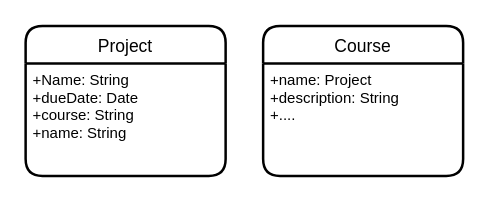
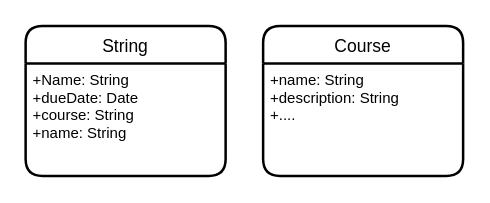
node "Project": label "Project" -> "String"
node "+name: Project +description: String +....": label "+name: Project +description: String +...." -> "+name: String +description: String +...."
